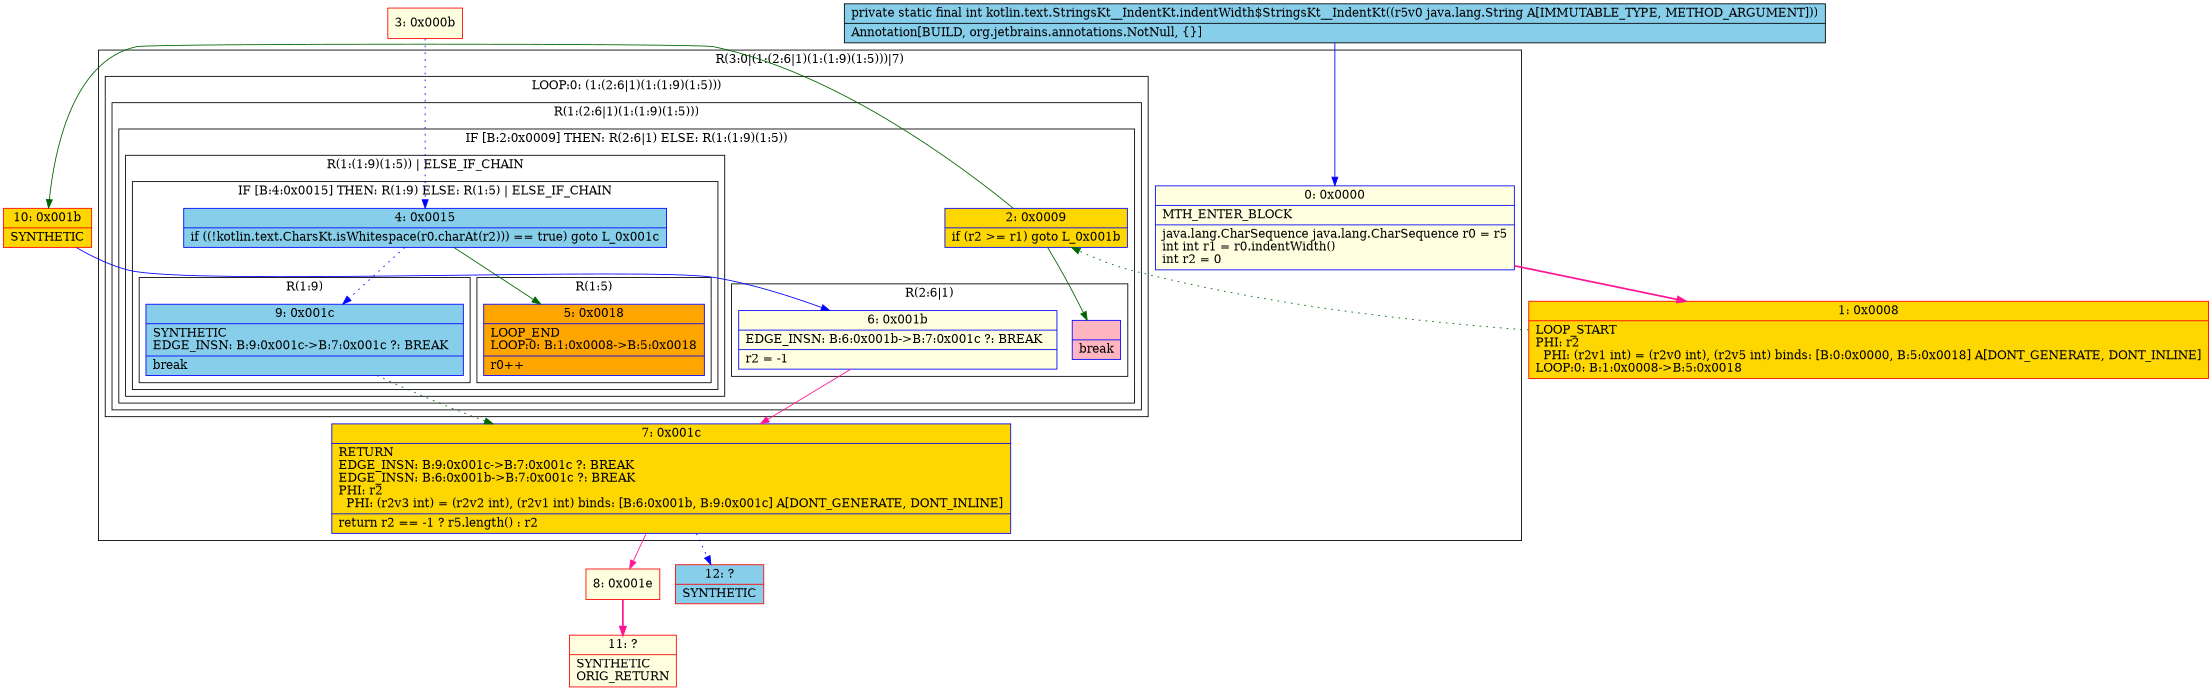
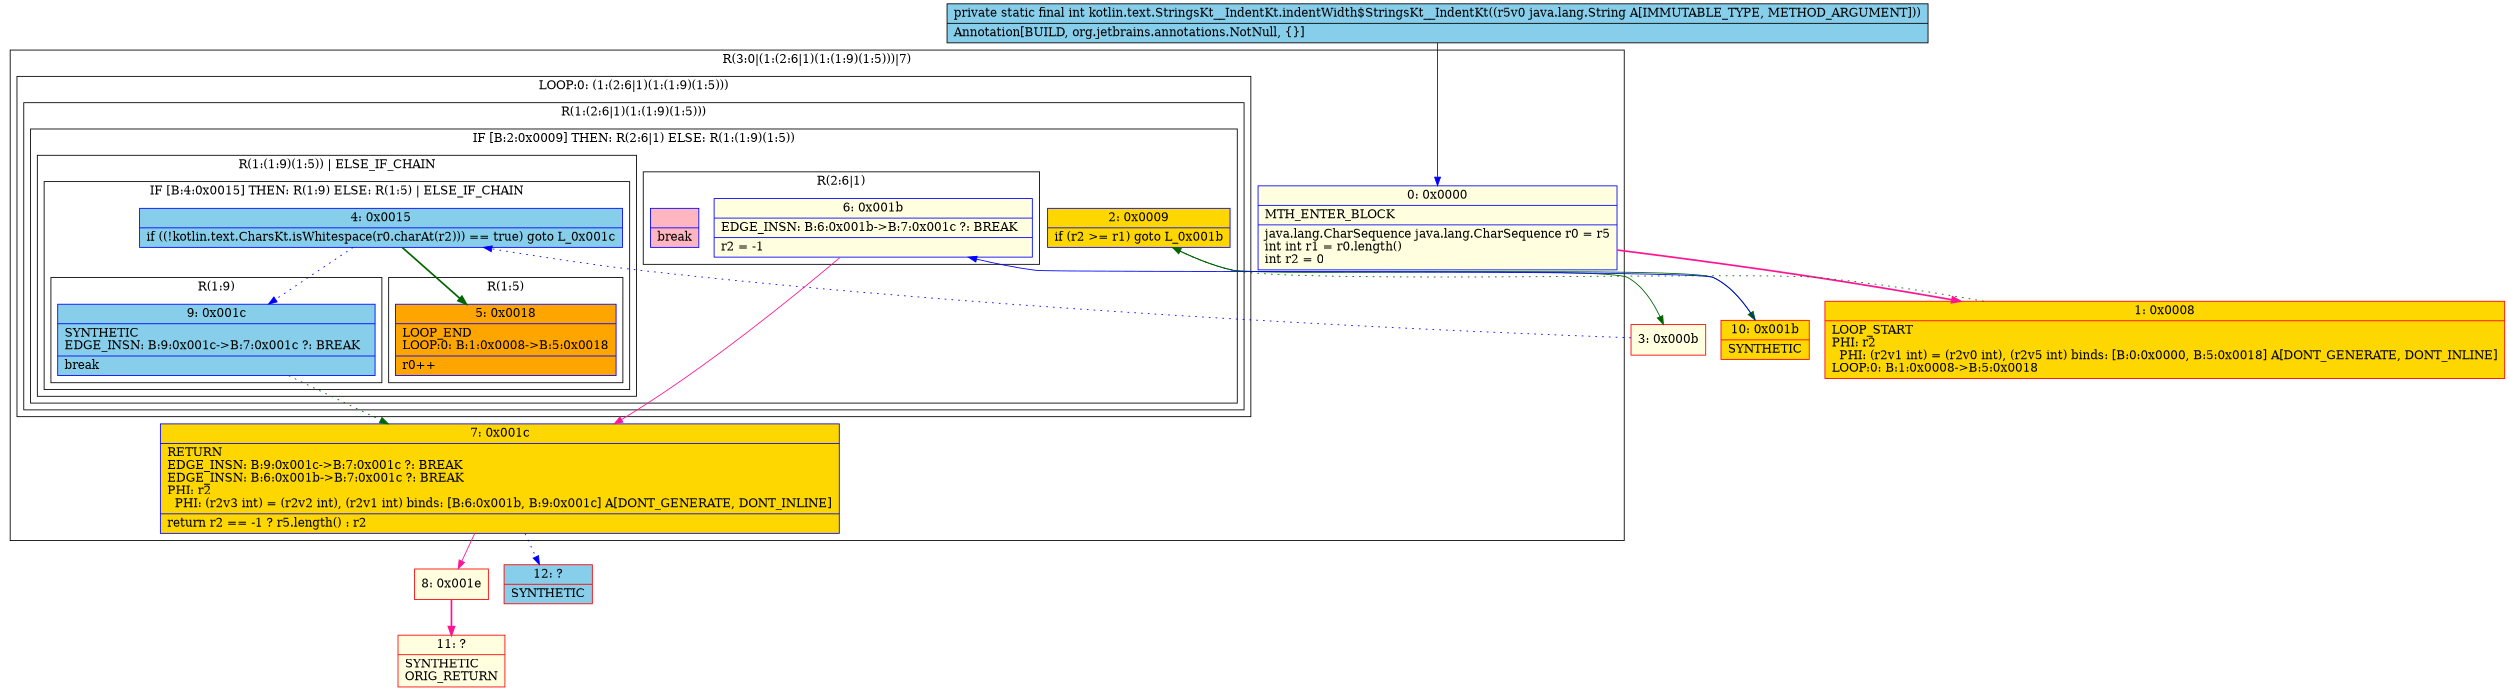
node "0: 0x0000": text "int int r1 = r0.indentWidth()" -> "int int r1 = r0.length()"
edge "4: 0x0015" -> "5: 0x0018": style solid -> bold
edge "2: 0x0009" -> "break": now "2: 0x0009" -> "3: 0x000b"
